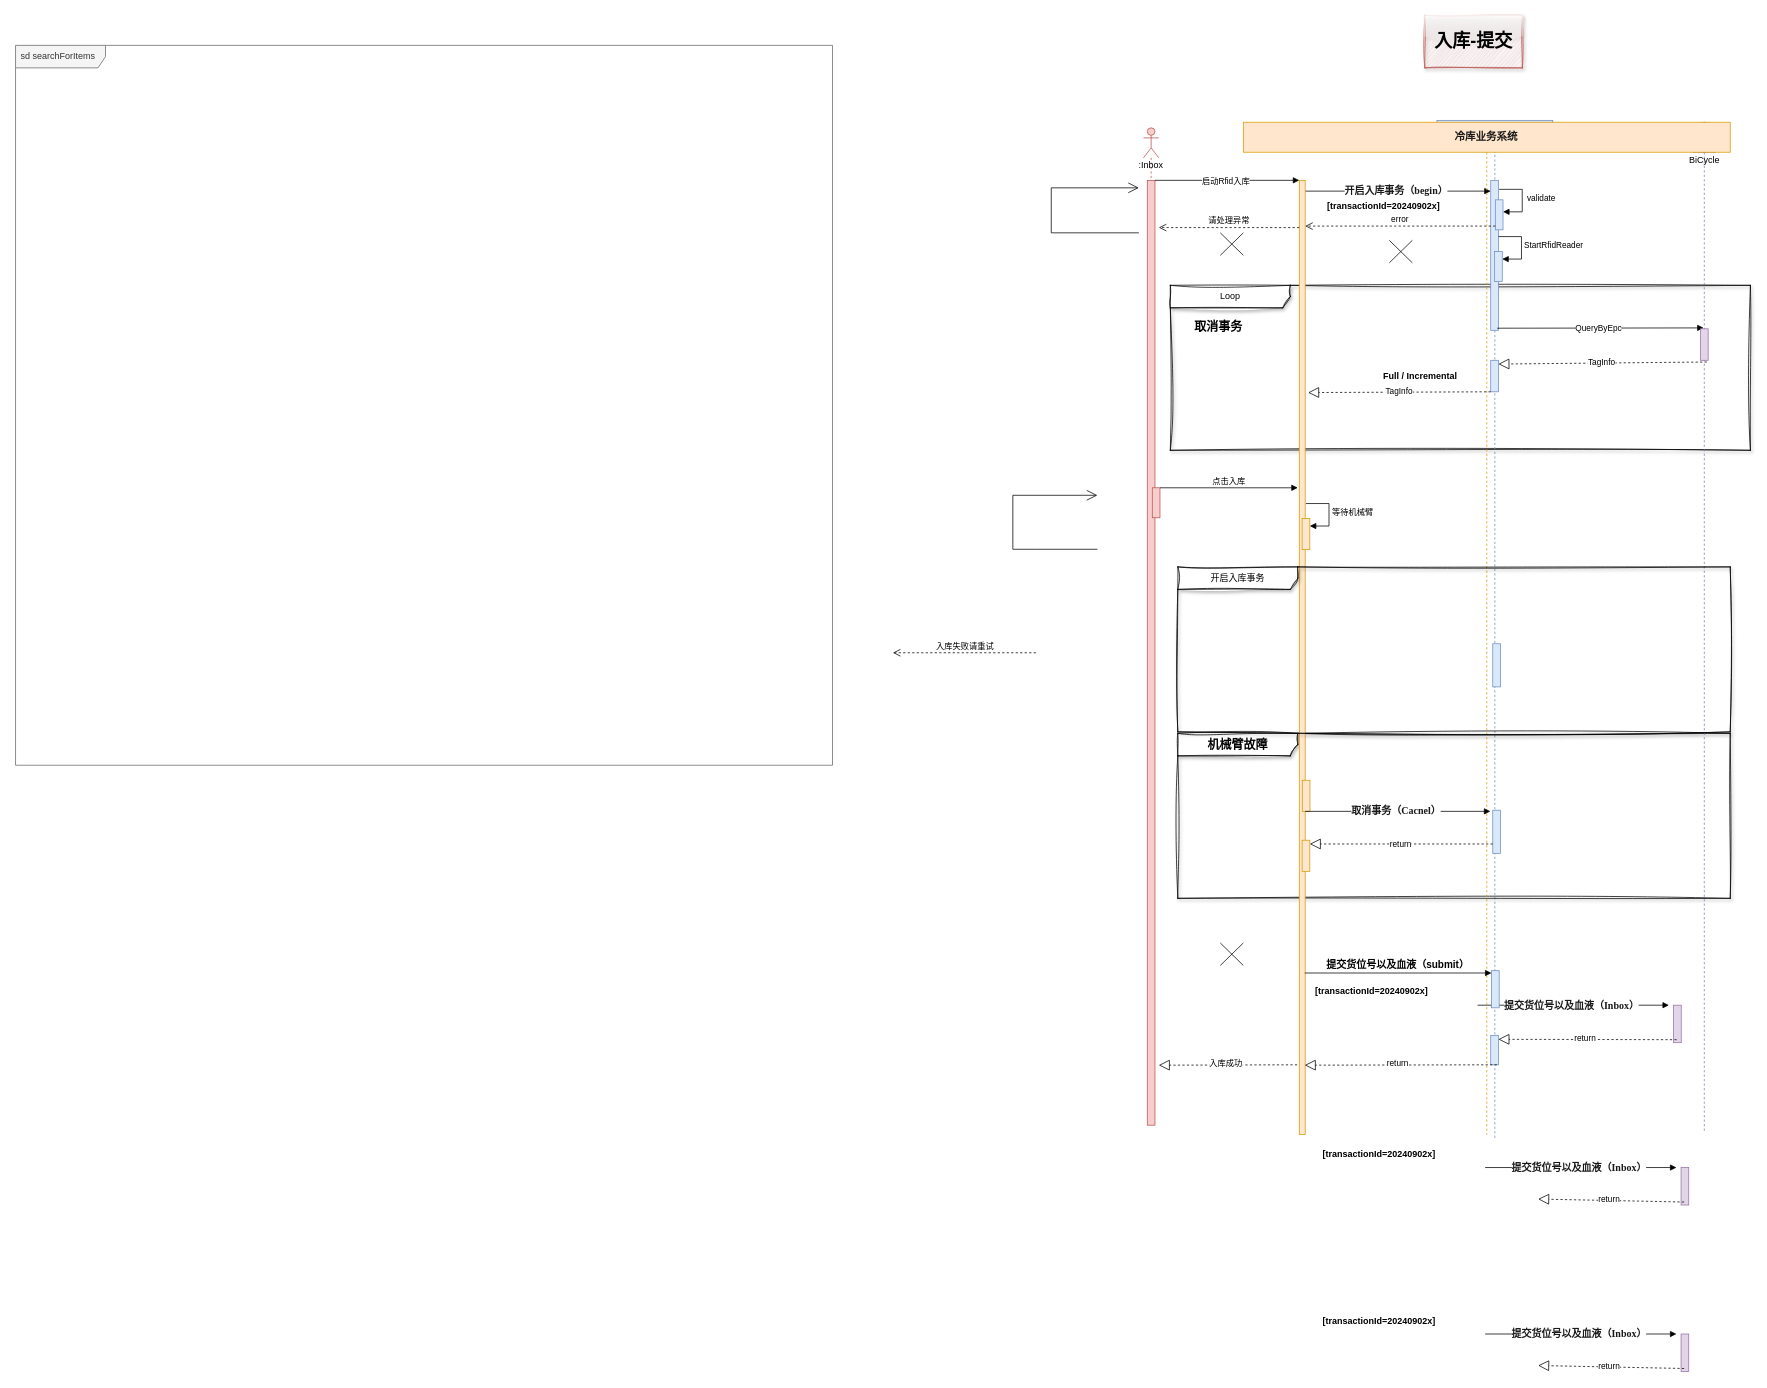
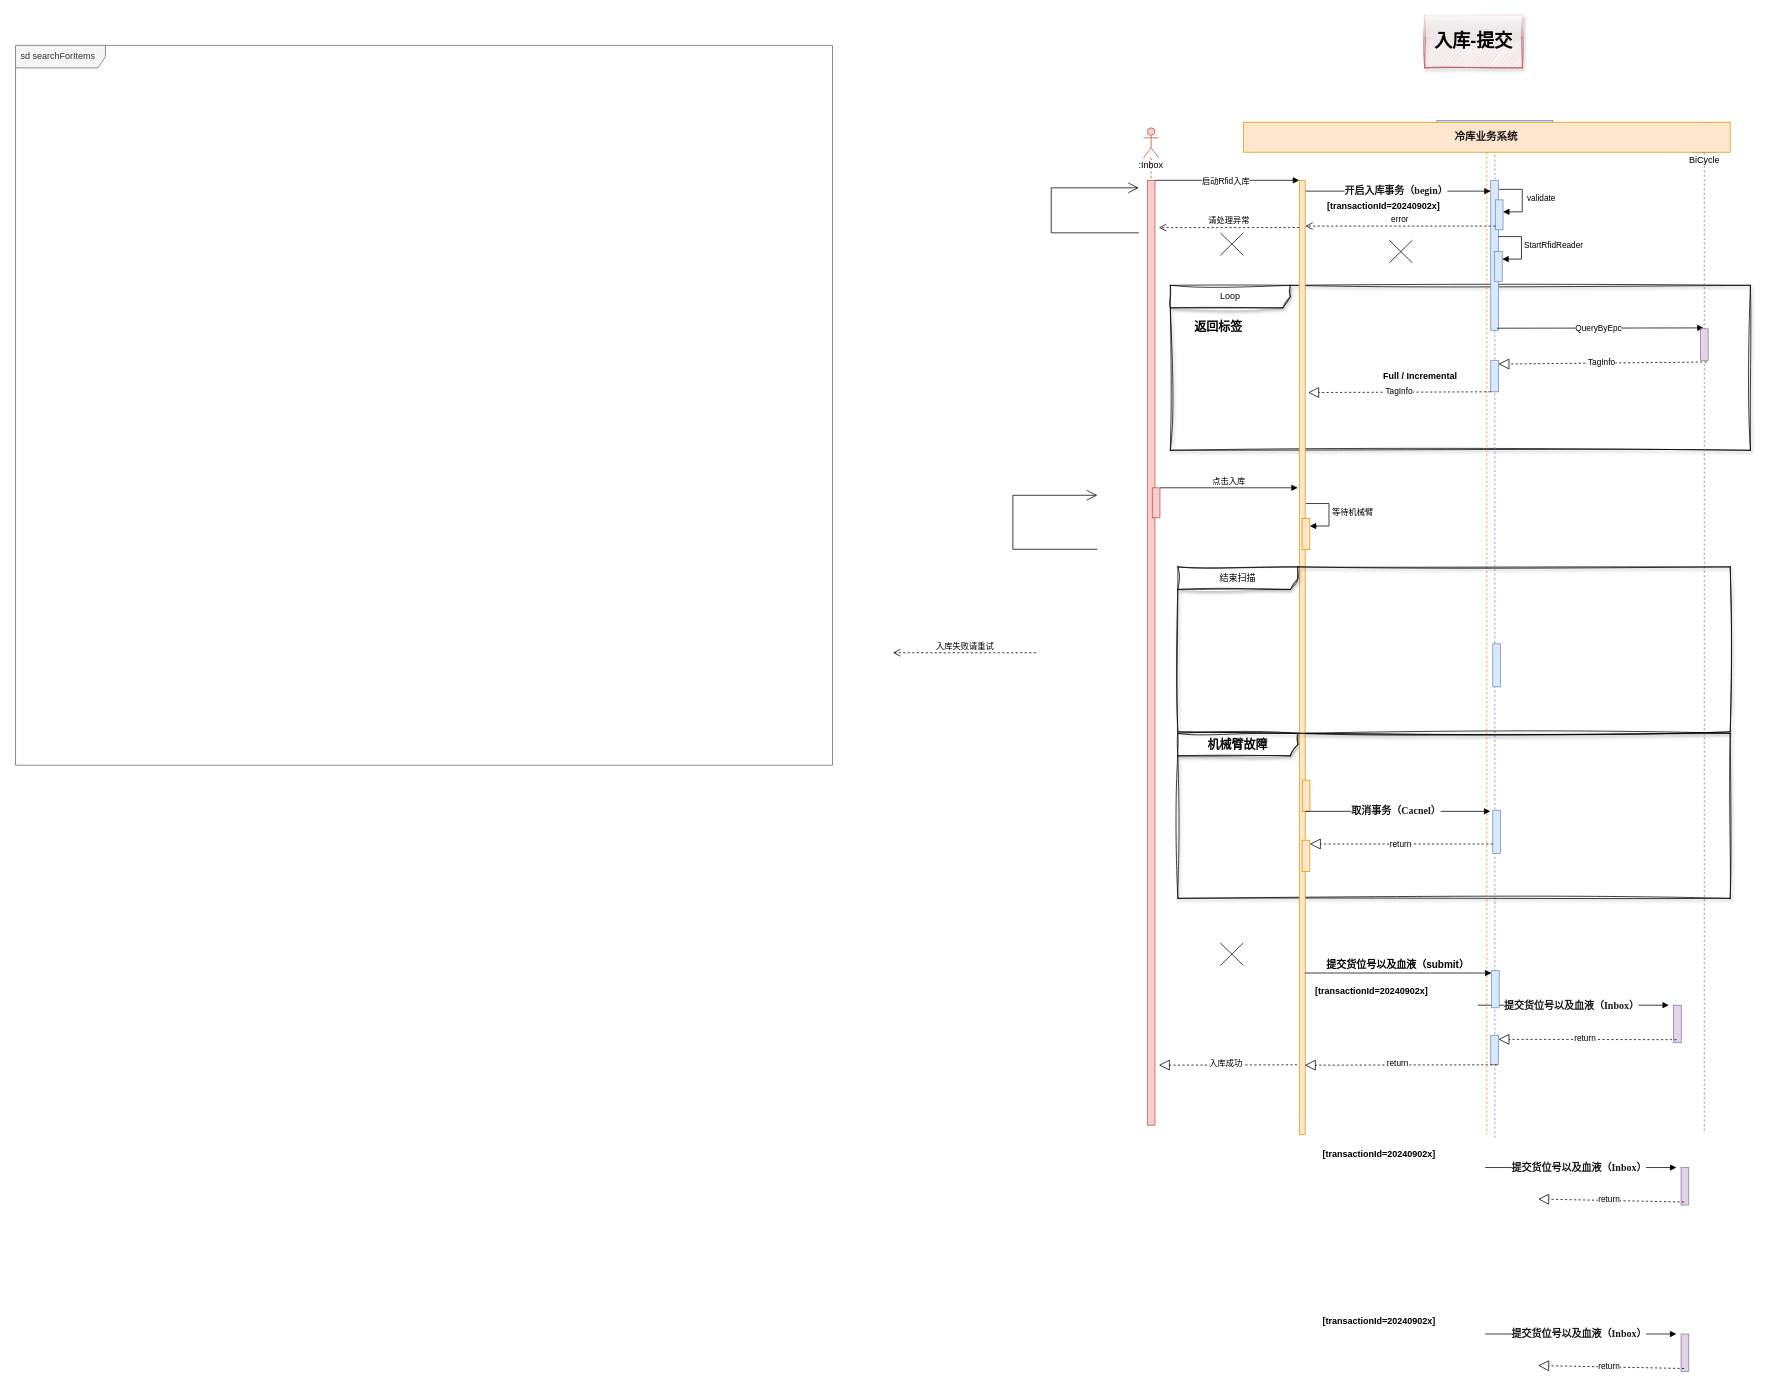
node "取消事务": label "取消事务" -> "返回标签"
node "开启入库事务": label "开启入库事务" -> "结束扫描"
